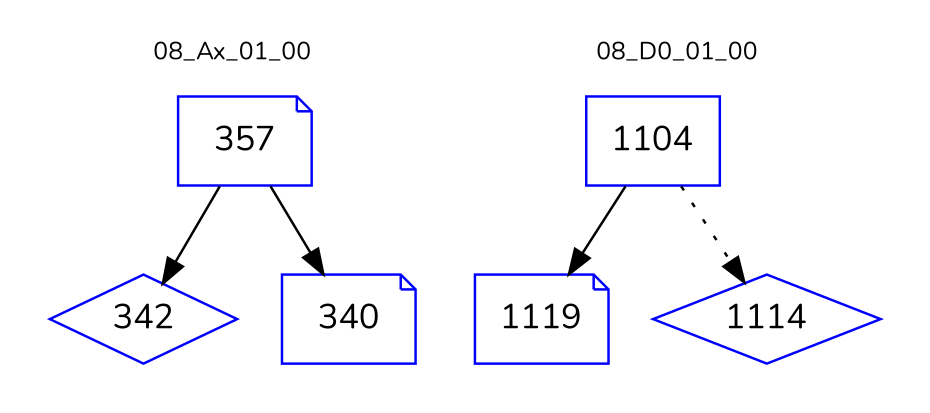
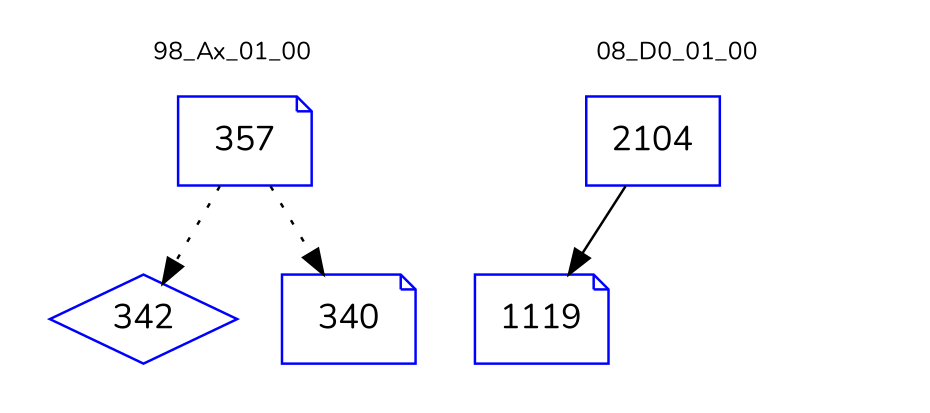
cluster "08_Ax_01_00": label "08_Ax_01_00" -> "98_Ax_01_00"
node "1104": label "1104" -> "2104"
edge "357" -> "340": style solid -> dotted
edge "357" -> "342": style solid -> dotted
node "1114": removed
